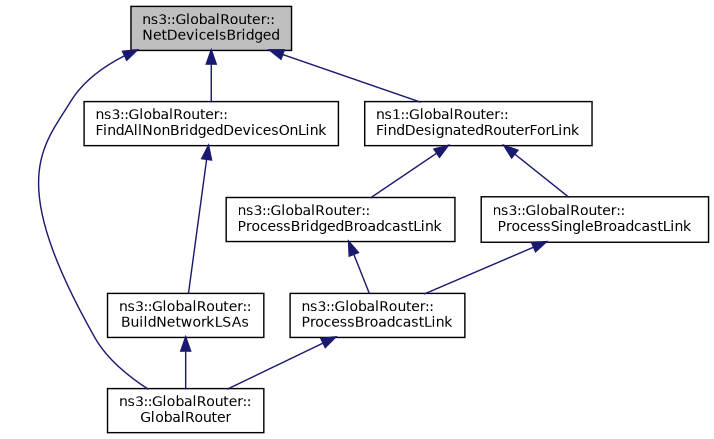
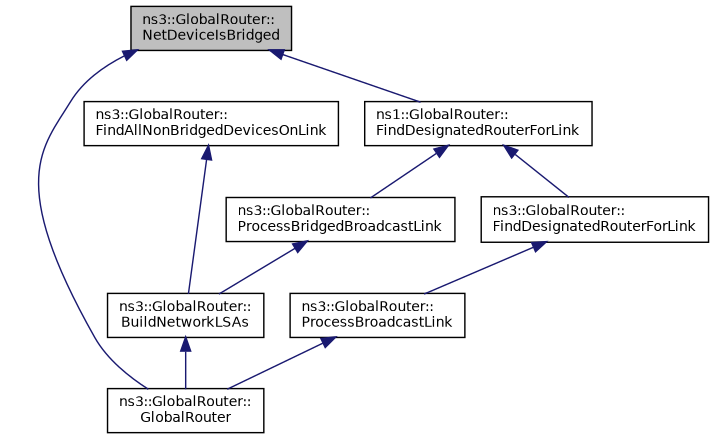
edge "ns3::GlobalRouter:: FindAllNonBridgedDevicesOnLink" -> "ns3::GlobalRouter:: NetDeviceIsBridged": removed
node "ns3::GlobalRouter:: ProcessSingleBroadcastLink": label "ns3::GlobalRouter:: ProcessSingleBroadcastLink" -> "ns3::GlobalRouter:: FindDesignatedRouterForLink"
edge "ns3::GlobalRouter:: ProcessBroadcastLink" -> "ns3::GlobalRouter:: ProcessBridgedBroadcastLink": now "ns3::GlobalRouter:: BuildNetworkLSAs" -> "ns3::GlobalRouter:: ProcessBridgedBroadcastLink"
